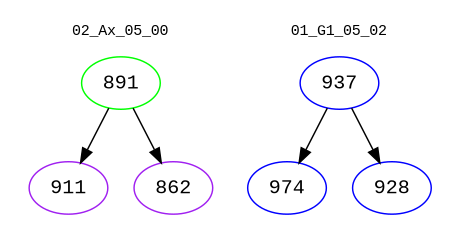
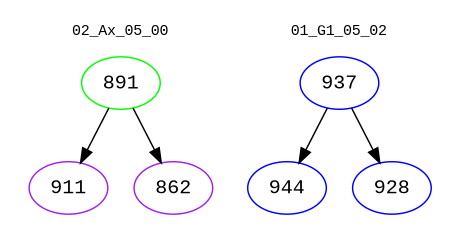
node "974": label "974" -> "944"
